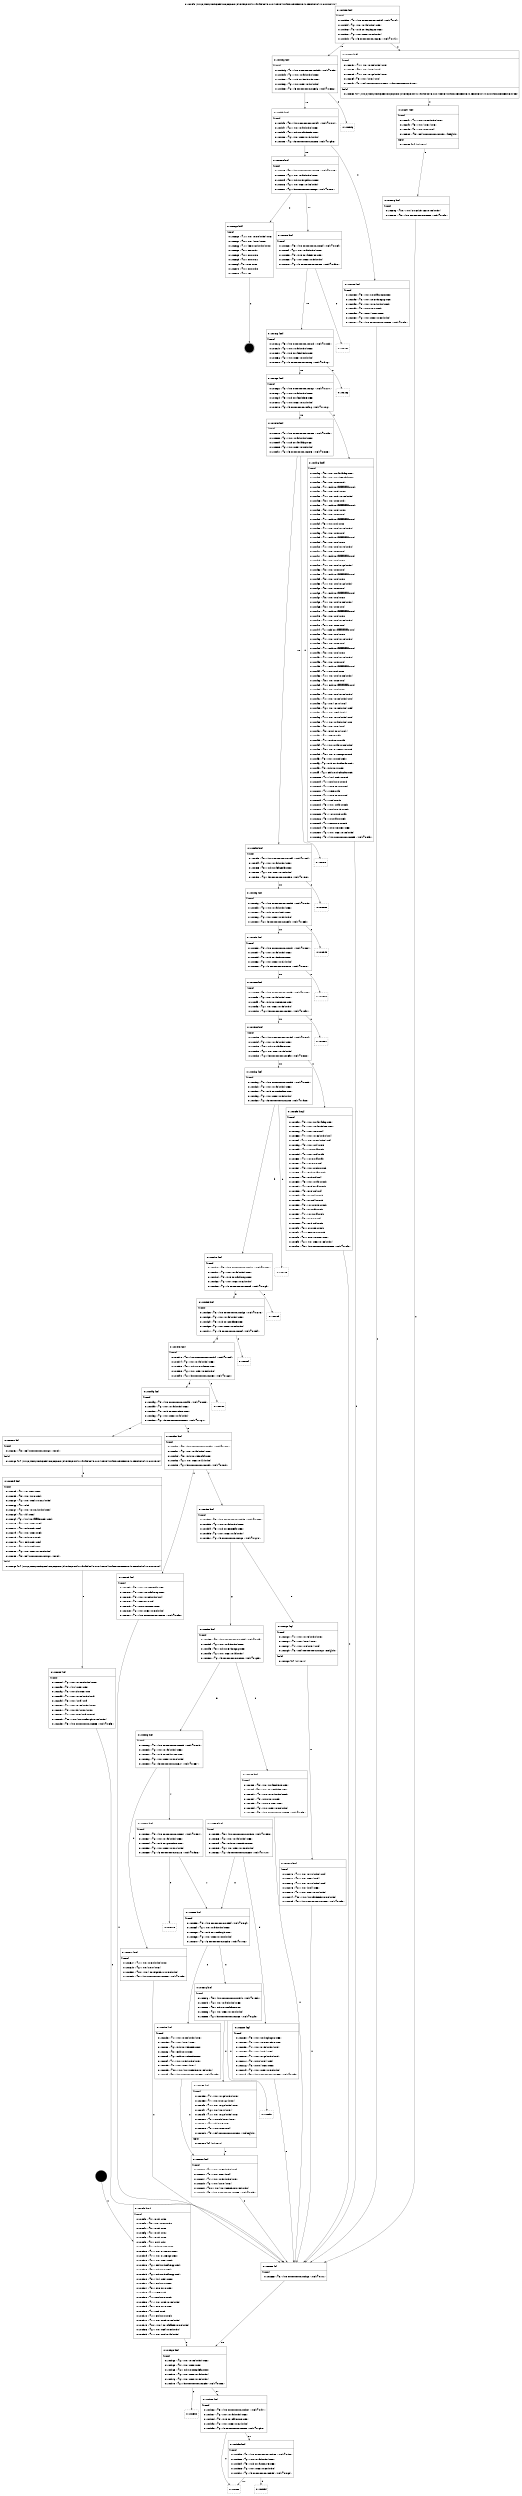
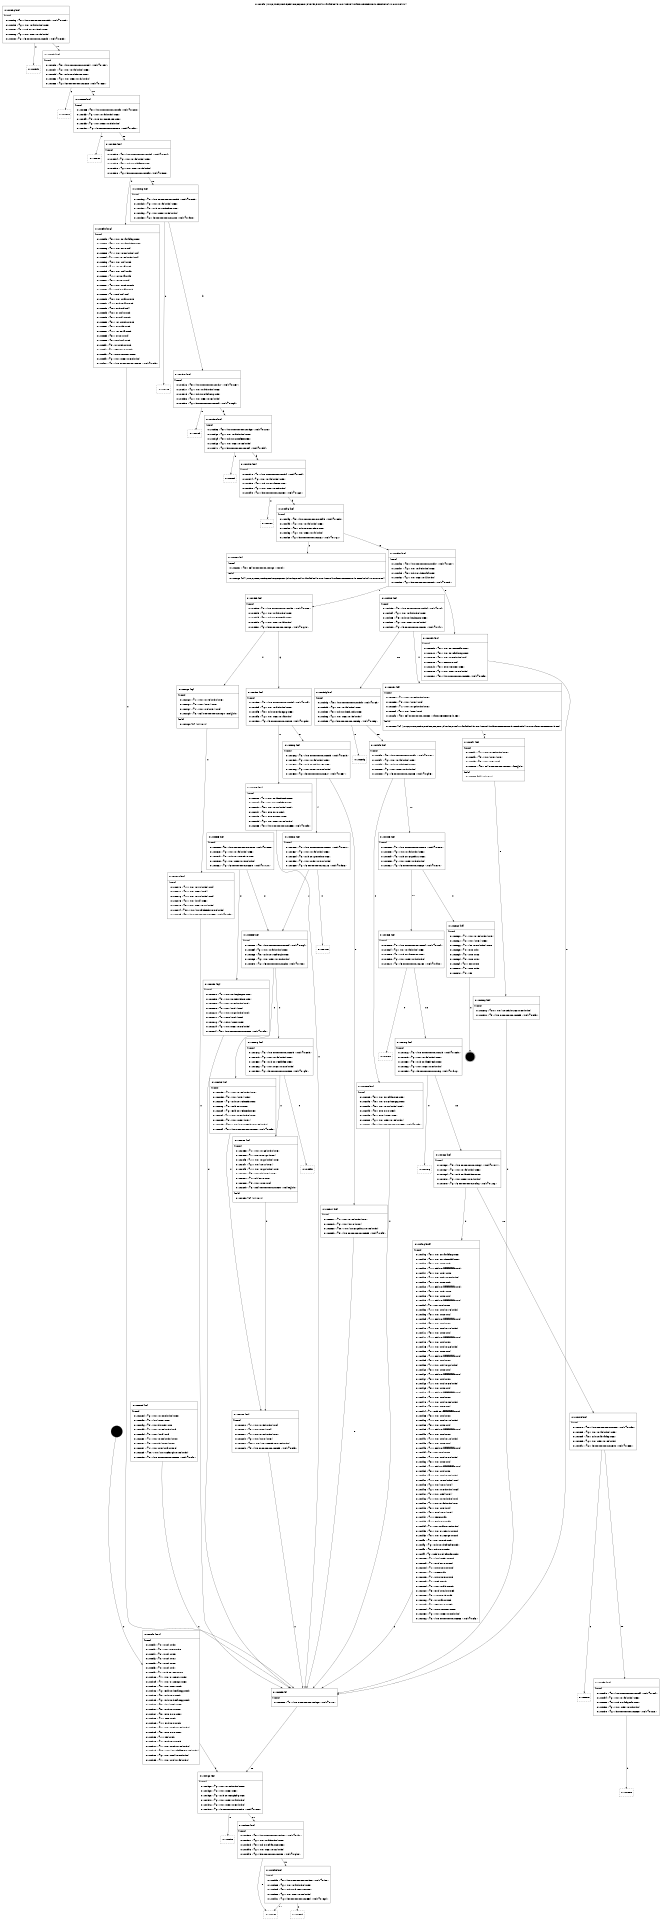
edge "0x401c9a [28]" -> "0x401cb6 [28]": removed, label "10"
node "0x402259 [52]": removed
